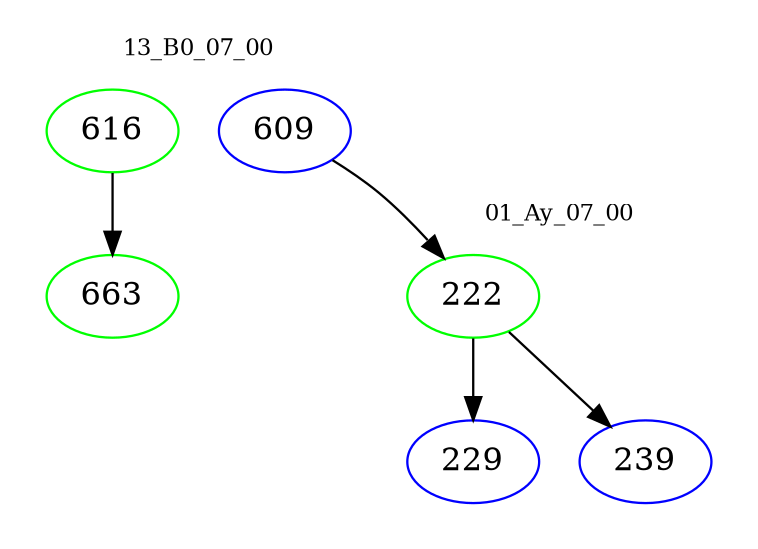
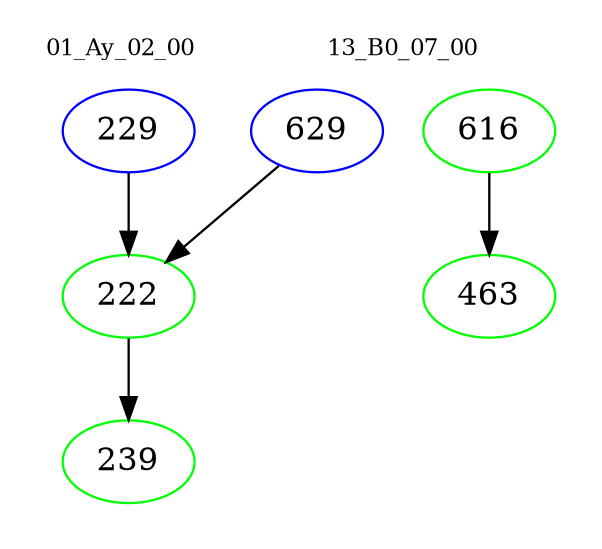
node "609": label "609" -> "629"
cluster "01_Ay_07_00": label "01_Ay_07_00" -> "01_Ay_02_00"
node "663": label "663" -> "463"
edge "222" -> "229": reversed
node "239": color blue -> green
